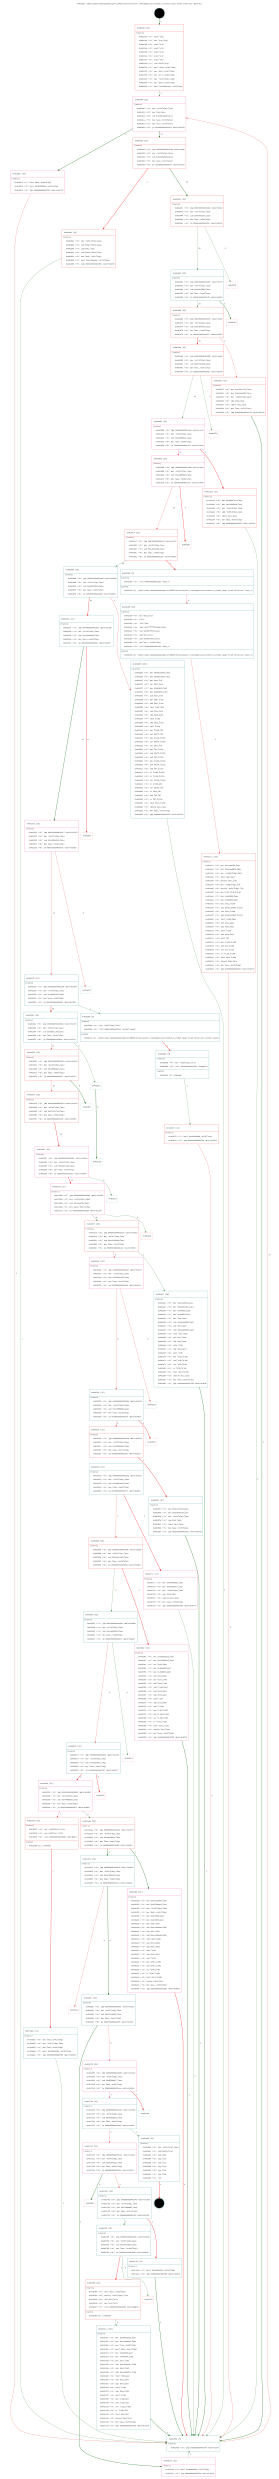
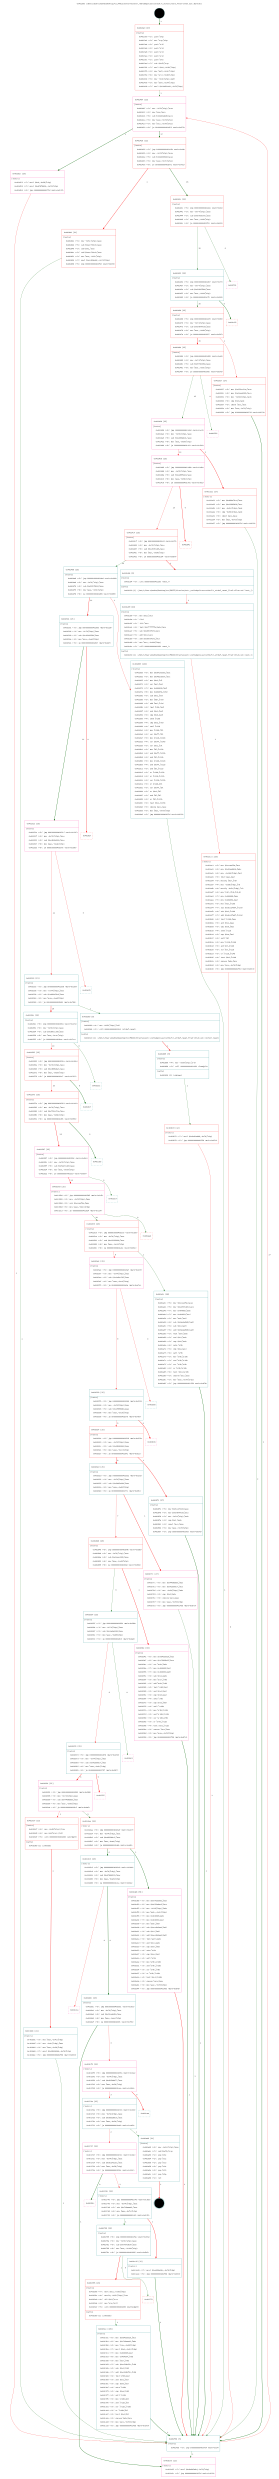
edge "0x401bac" -> "0x401d35": now "0x40157e [25]" -> "0x401d35"
edge "0x401614 [25]" -> "0x40162d [25]": added, label "8"
edge "0x401b35 [12]" -> "0x401f5d [5]": reversed
